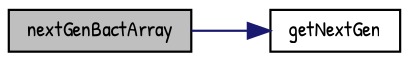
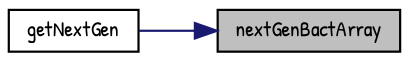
edge "nextGenBactArray" -> "getNextGen": reversed
